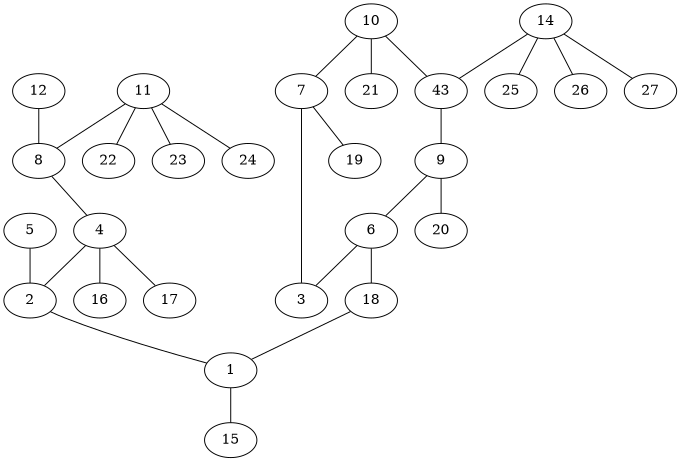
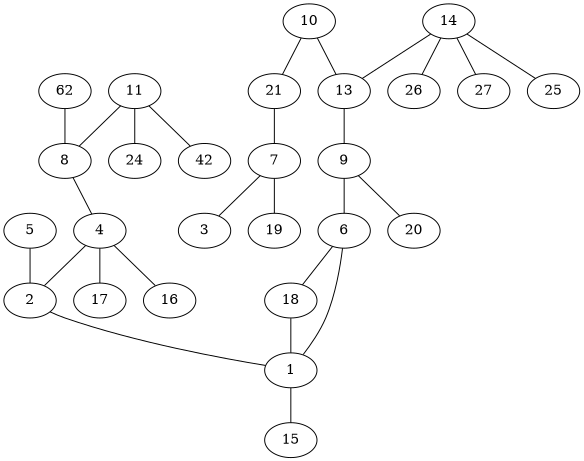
edge "10" -- "7": now "21" -- "7"
node "12": label "12" -> "62"
node "43": label "43" -> "13"
node "22": label "22" -> "42"
node "23": removed
edge "6" -- "3": now "6" -- "1"
